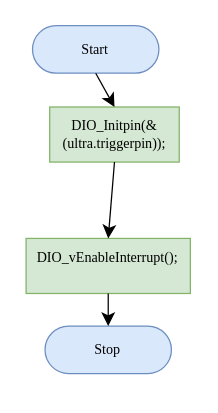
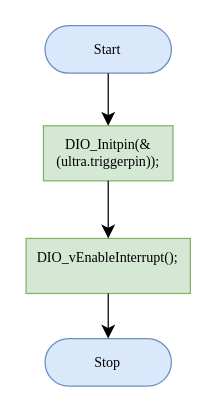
node "Start": moved (95, 49) -> (108, 49)
node "DIO_Initpin(&(ultra.triggerpin));": moved (114, 134) -> (108, 153)
node "Stop": moved (108, 349) -> (108, 362)
